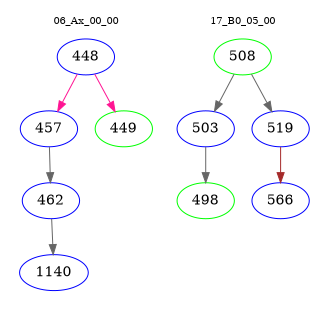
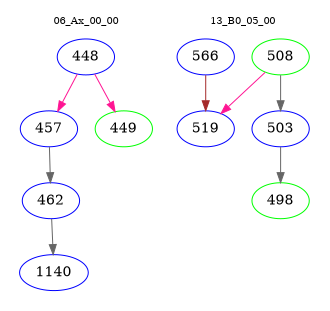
cluster "17_B0_05_00": label "17_B0_05_00" -> "13_B0_05_00"
edge "508" -> "519": color gray40 -> deeppink
edge "519" -> "566": reversed
